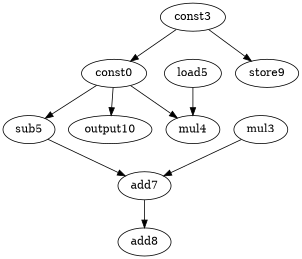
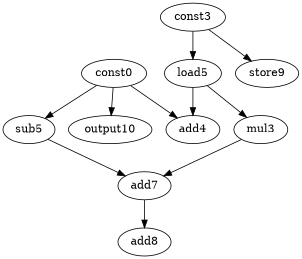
edge "const3" -> "const0": now "const3" -> "load5"
edge "load5" -> "mul3": added
node "mul4": label "mul4" -> "add4"
